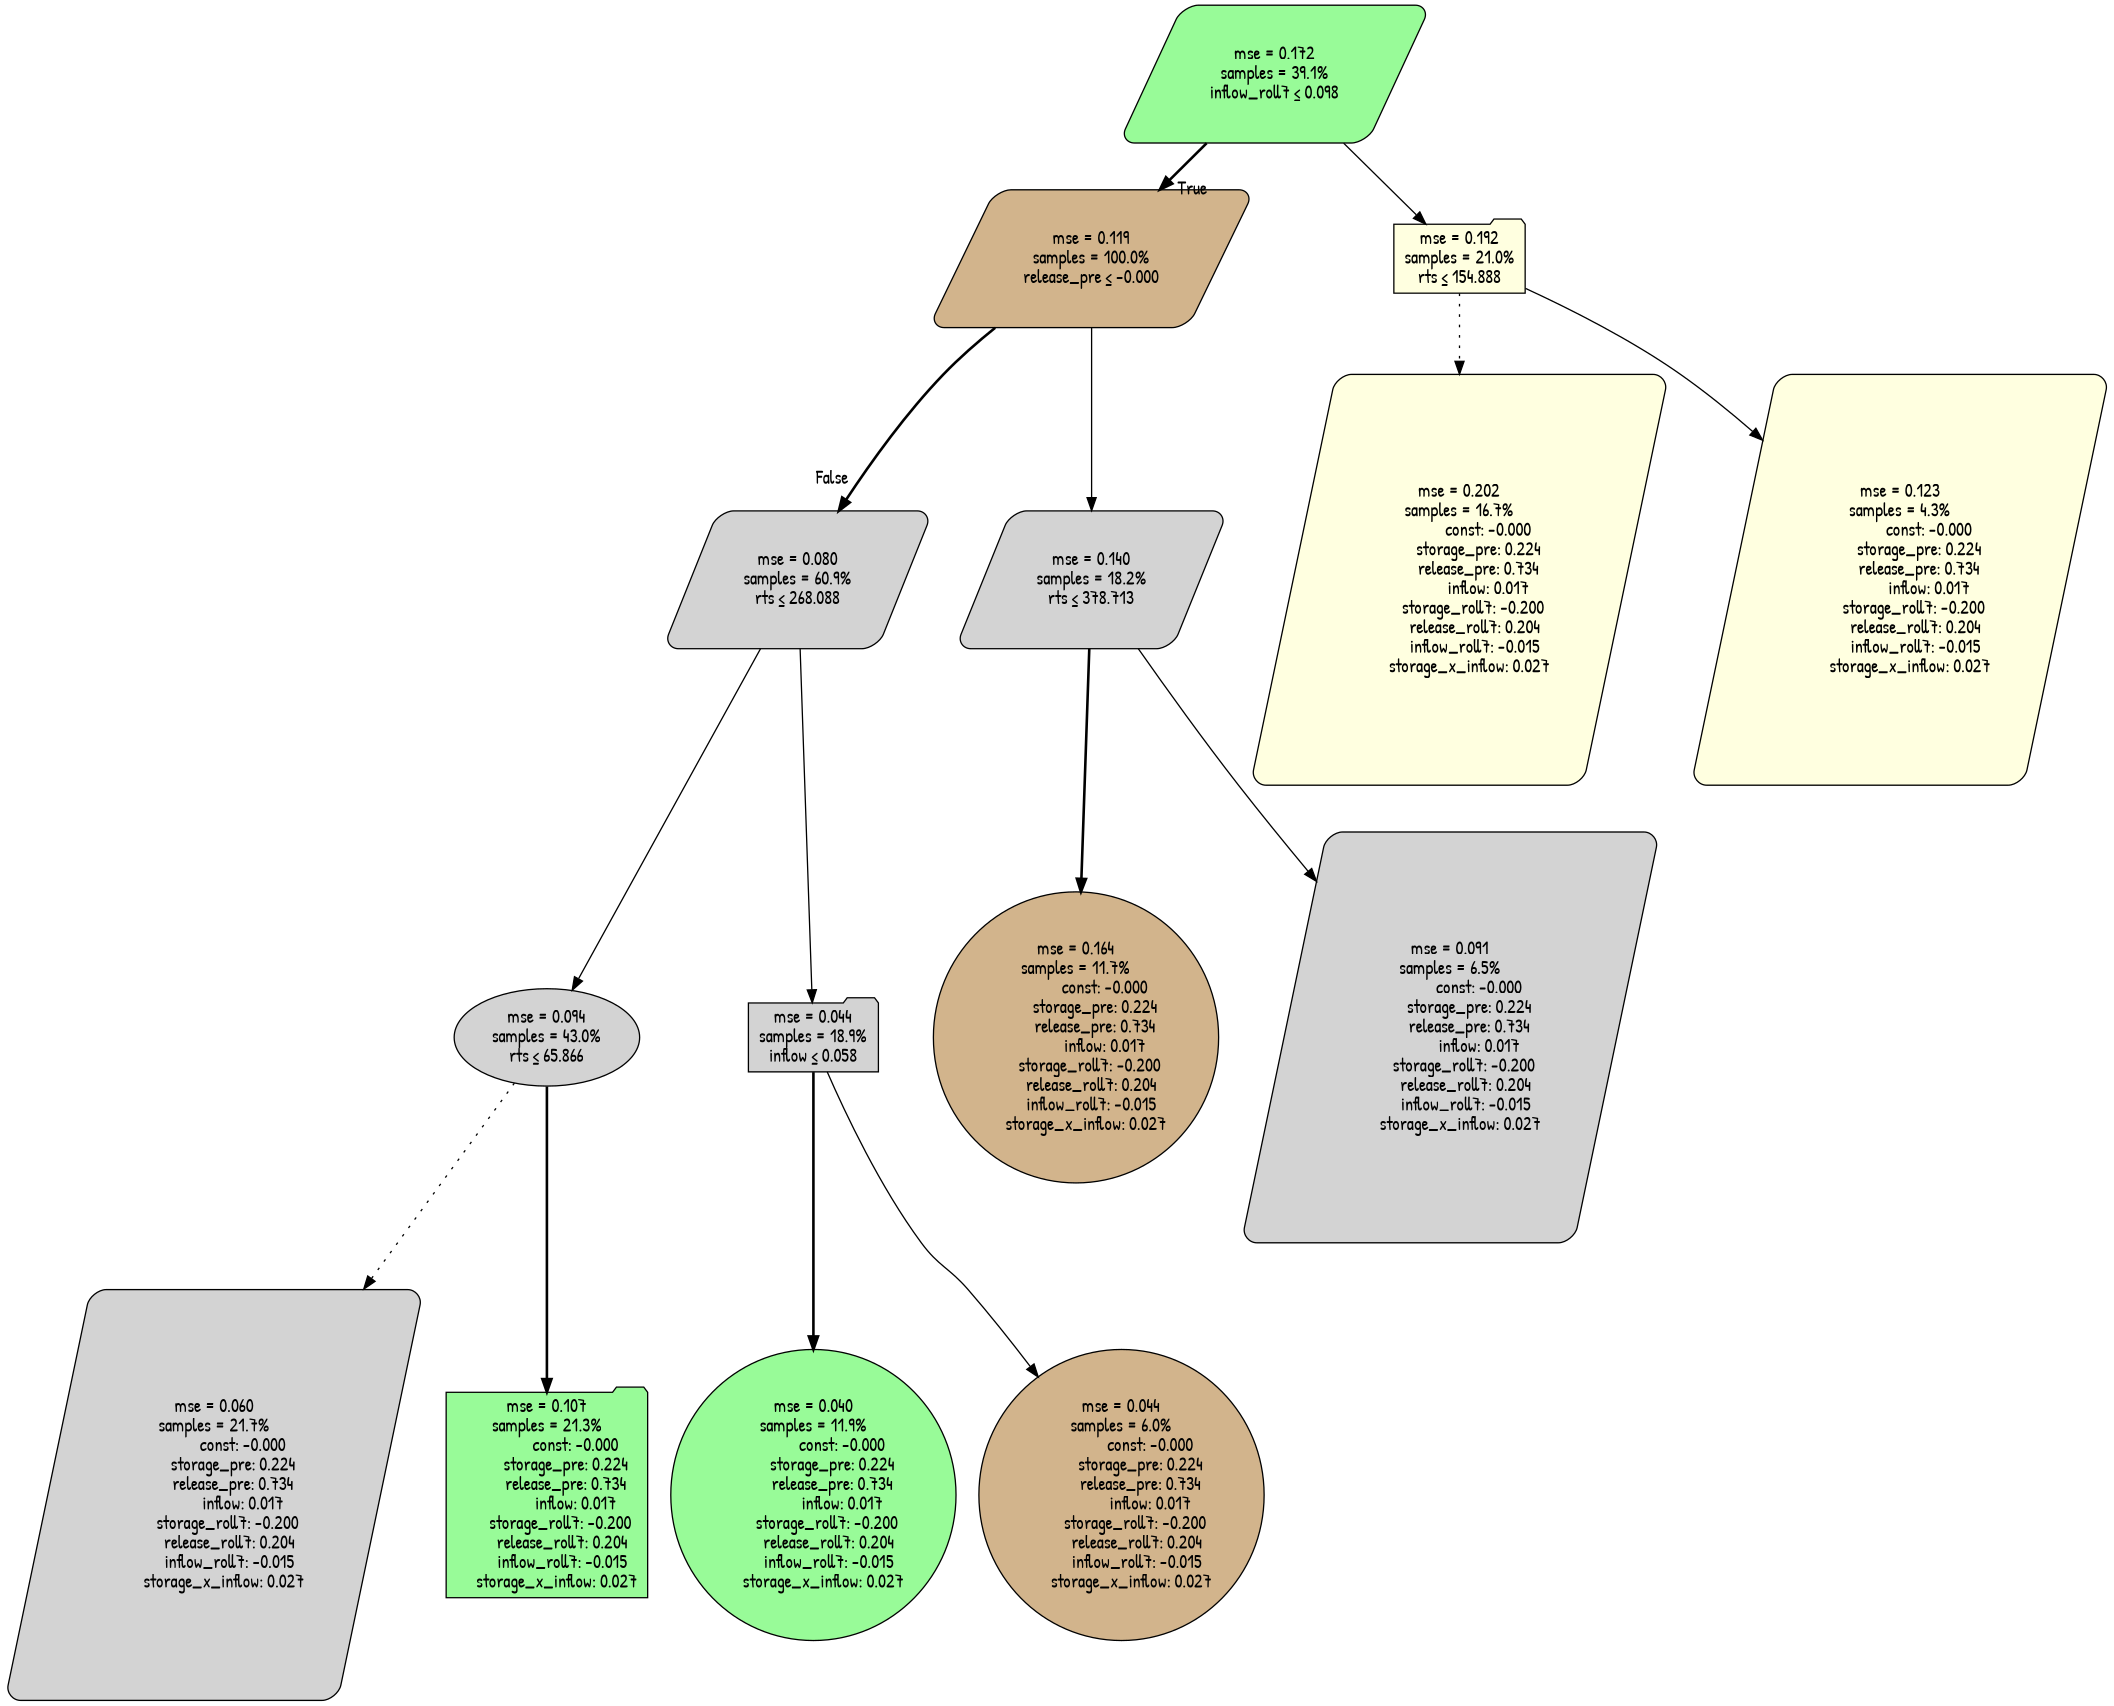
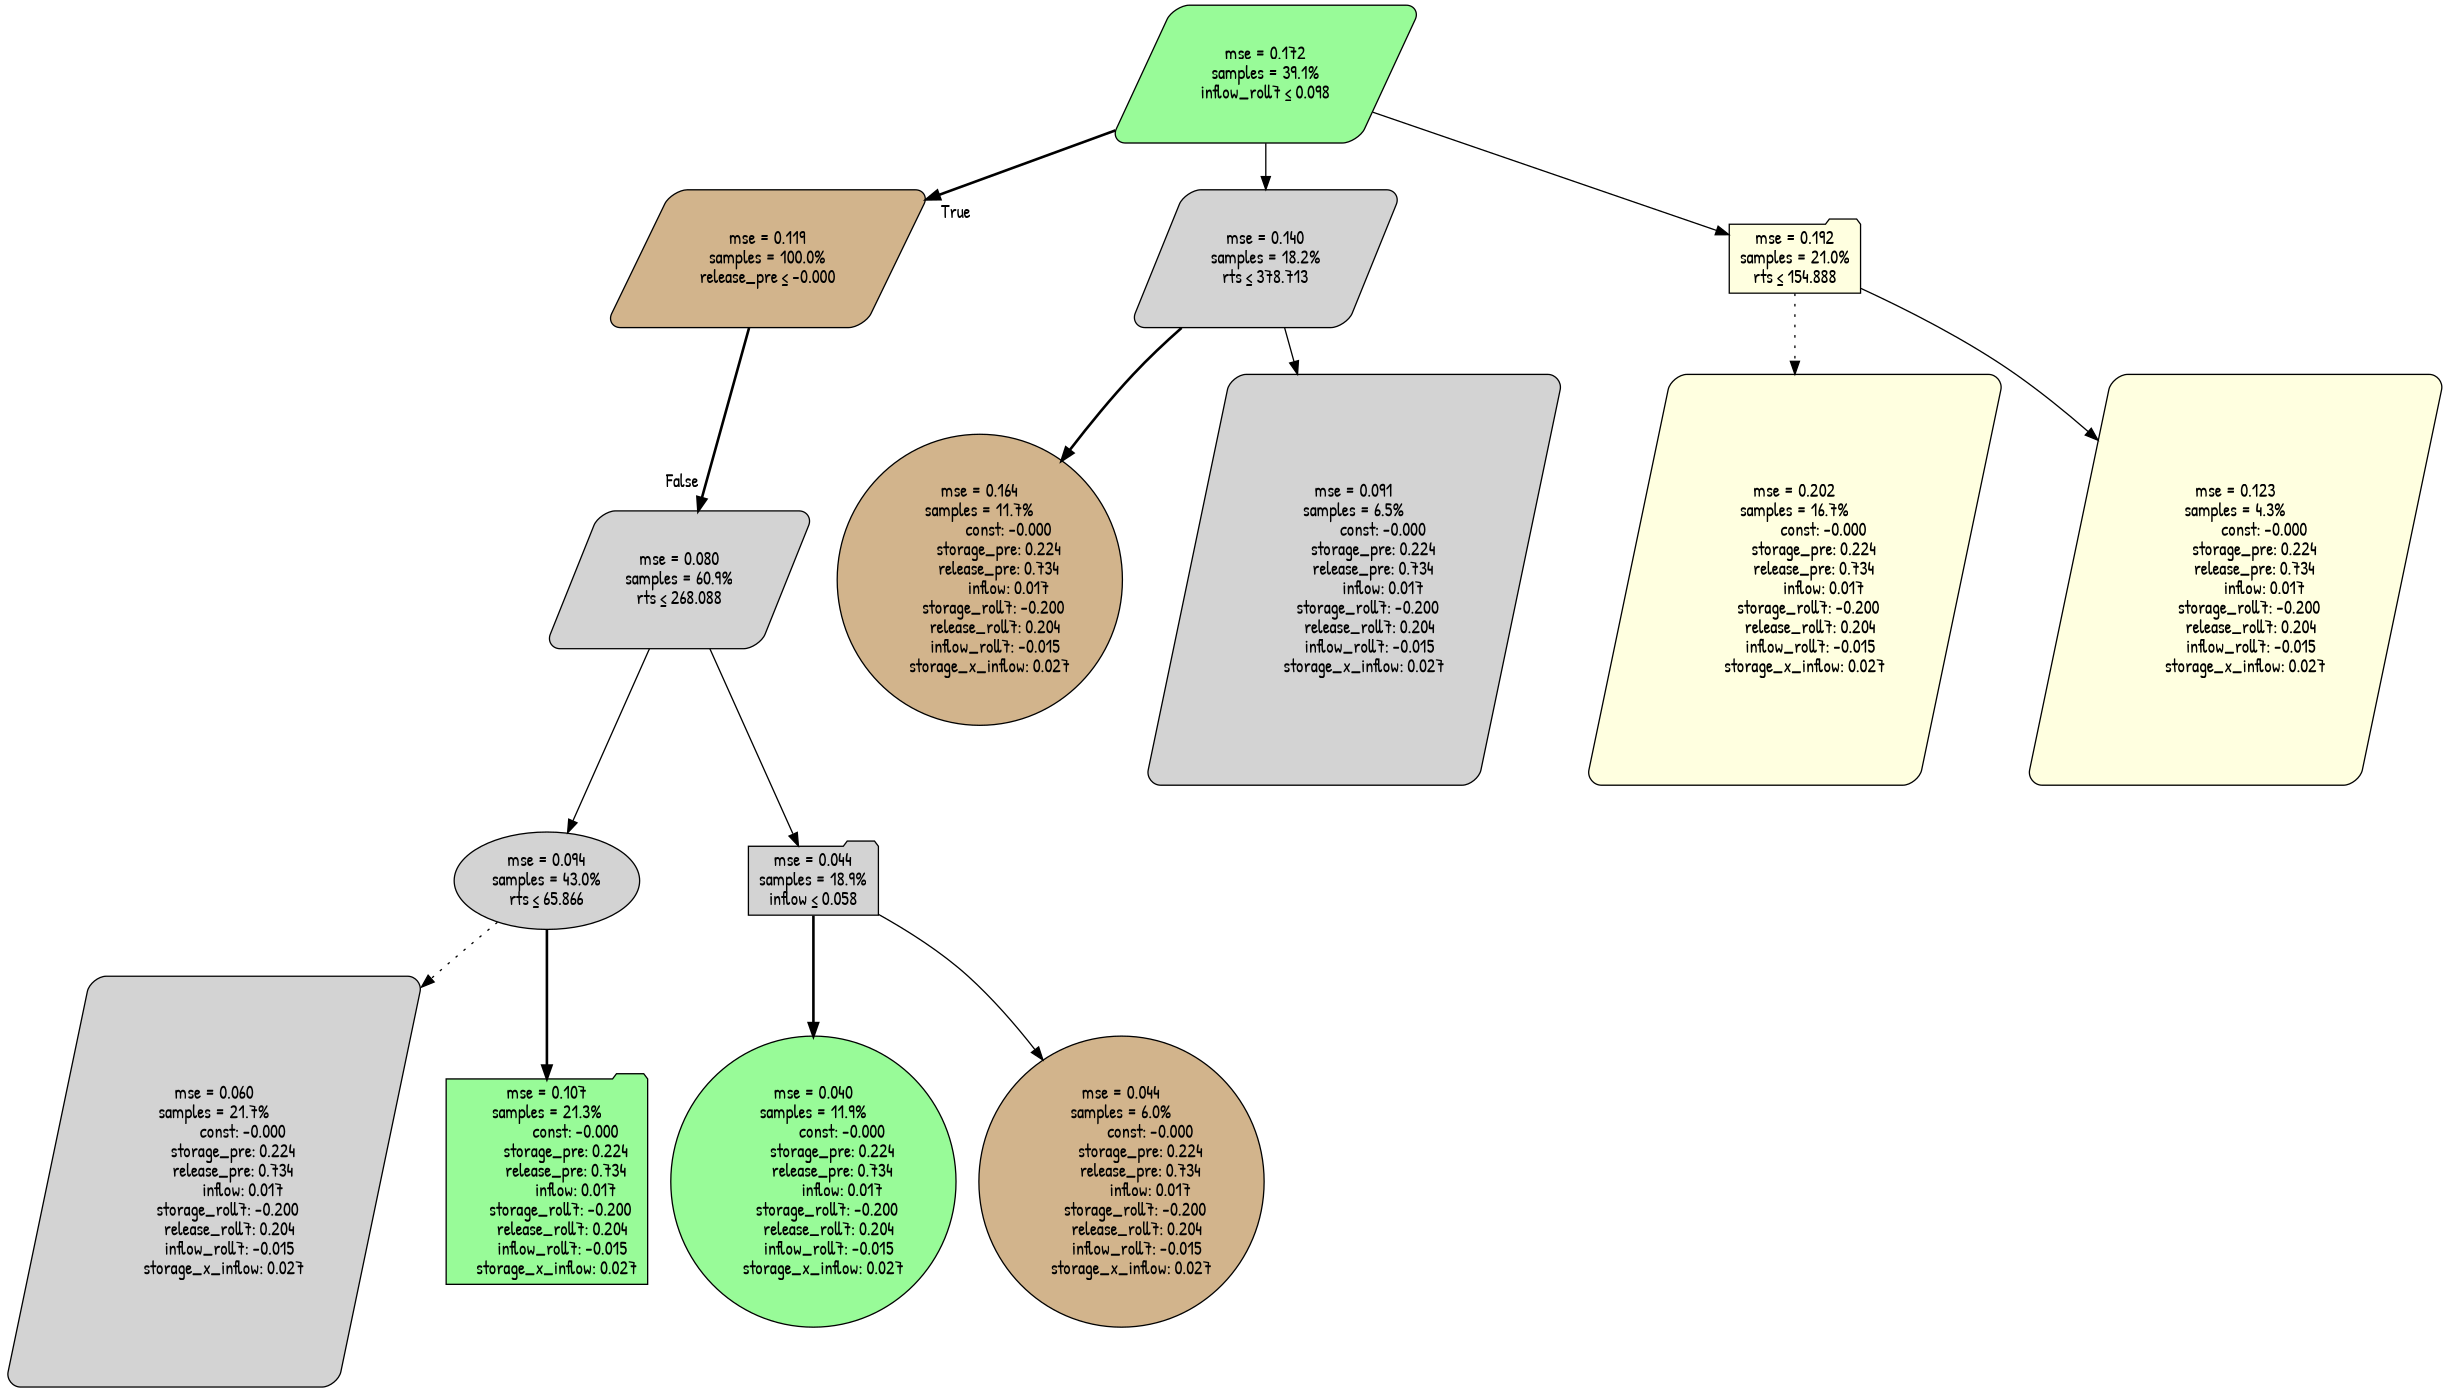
edge "mse = 0.119 samples = 100.0% release_pre ≤ -0.000" -> "mse = 0.140 samples = 18.2% rts ≤ 378.713": now "mse = 0.172 samples = 39.1% inflow_roll7 ≤ 0.098" -> "mse = 0.140 samples = 18.2% rts ≤ 378.713"
